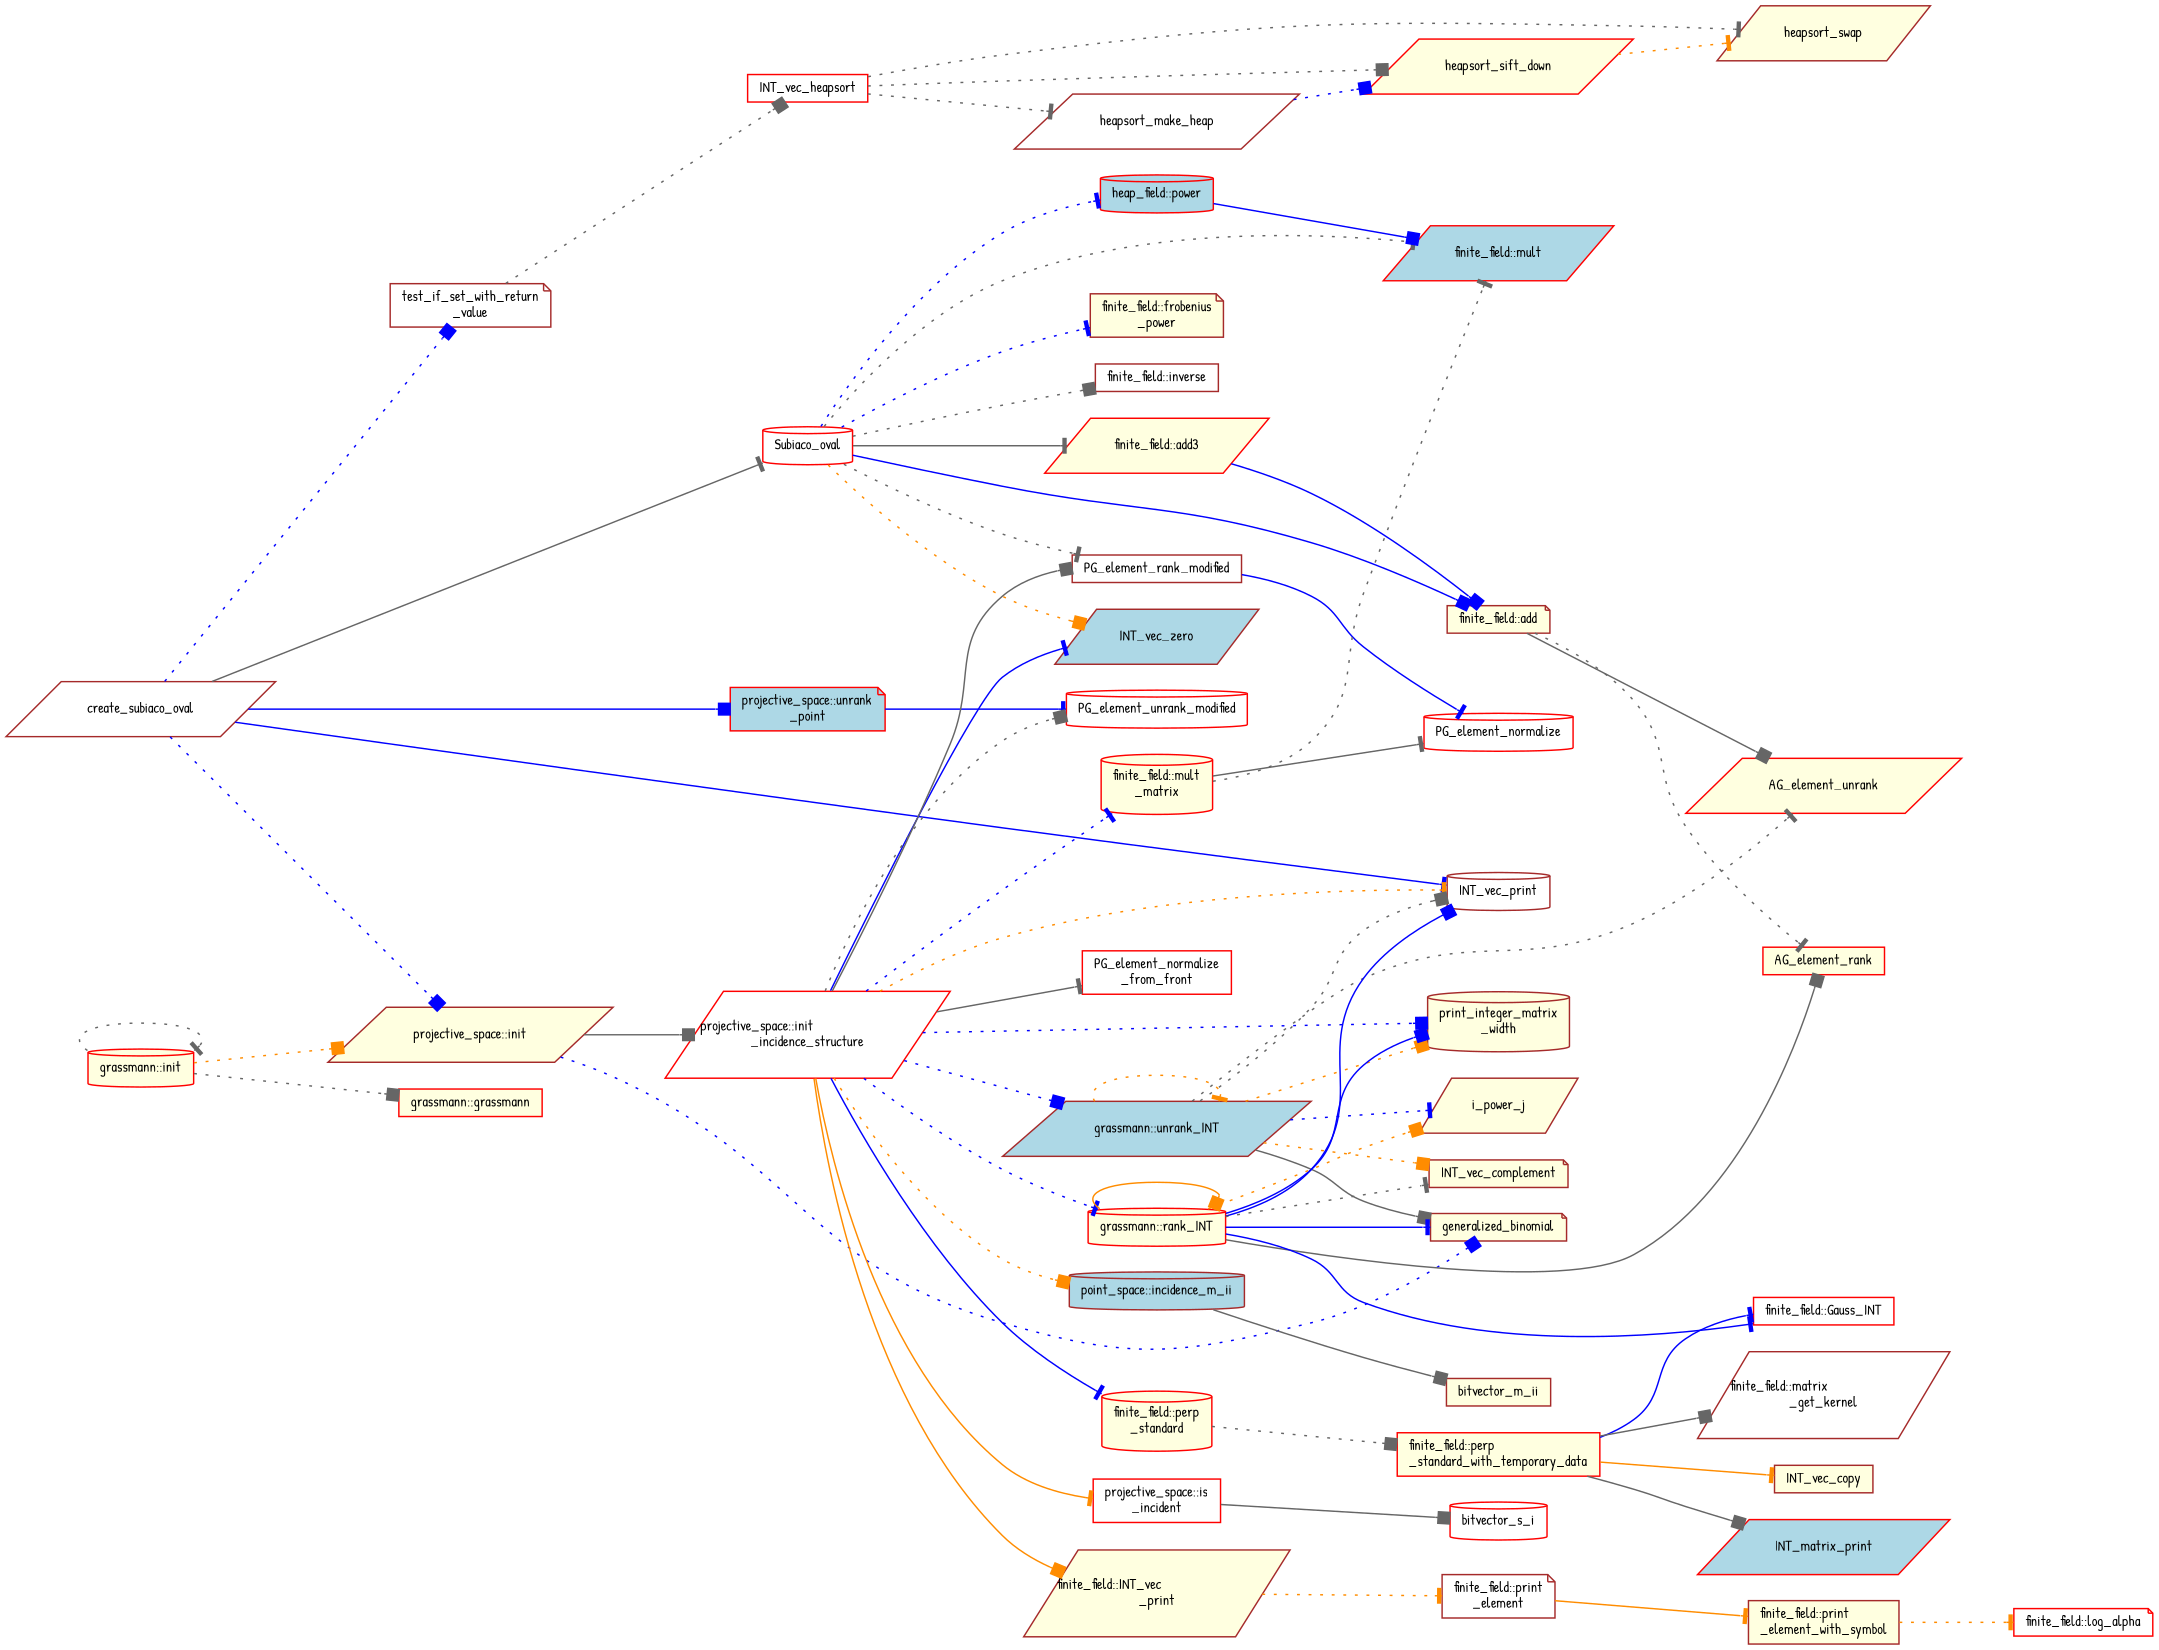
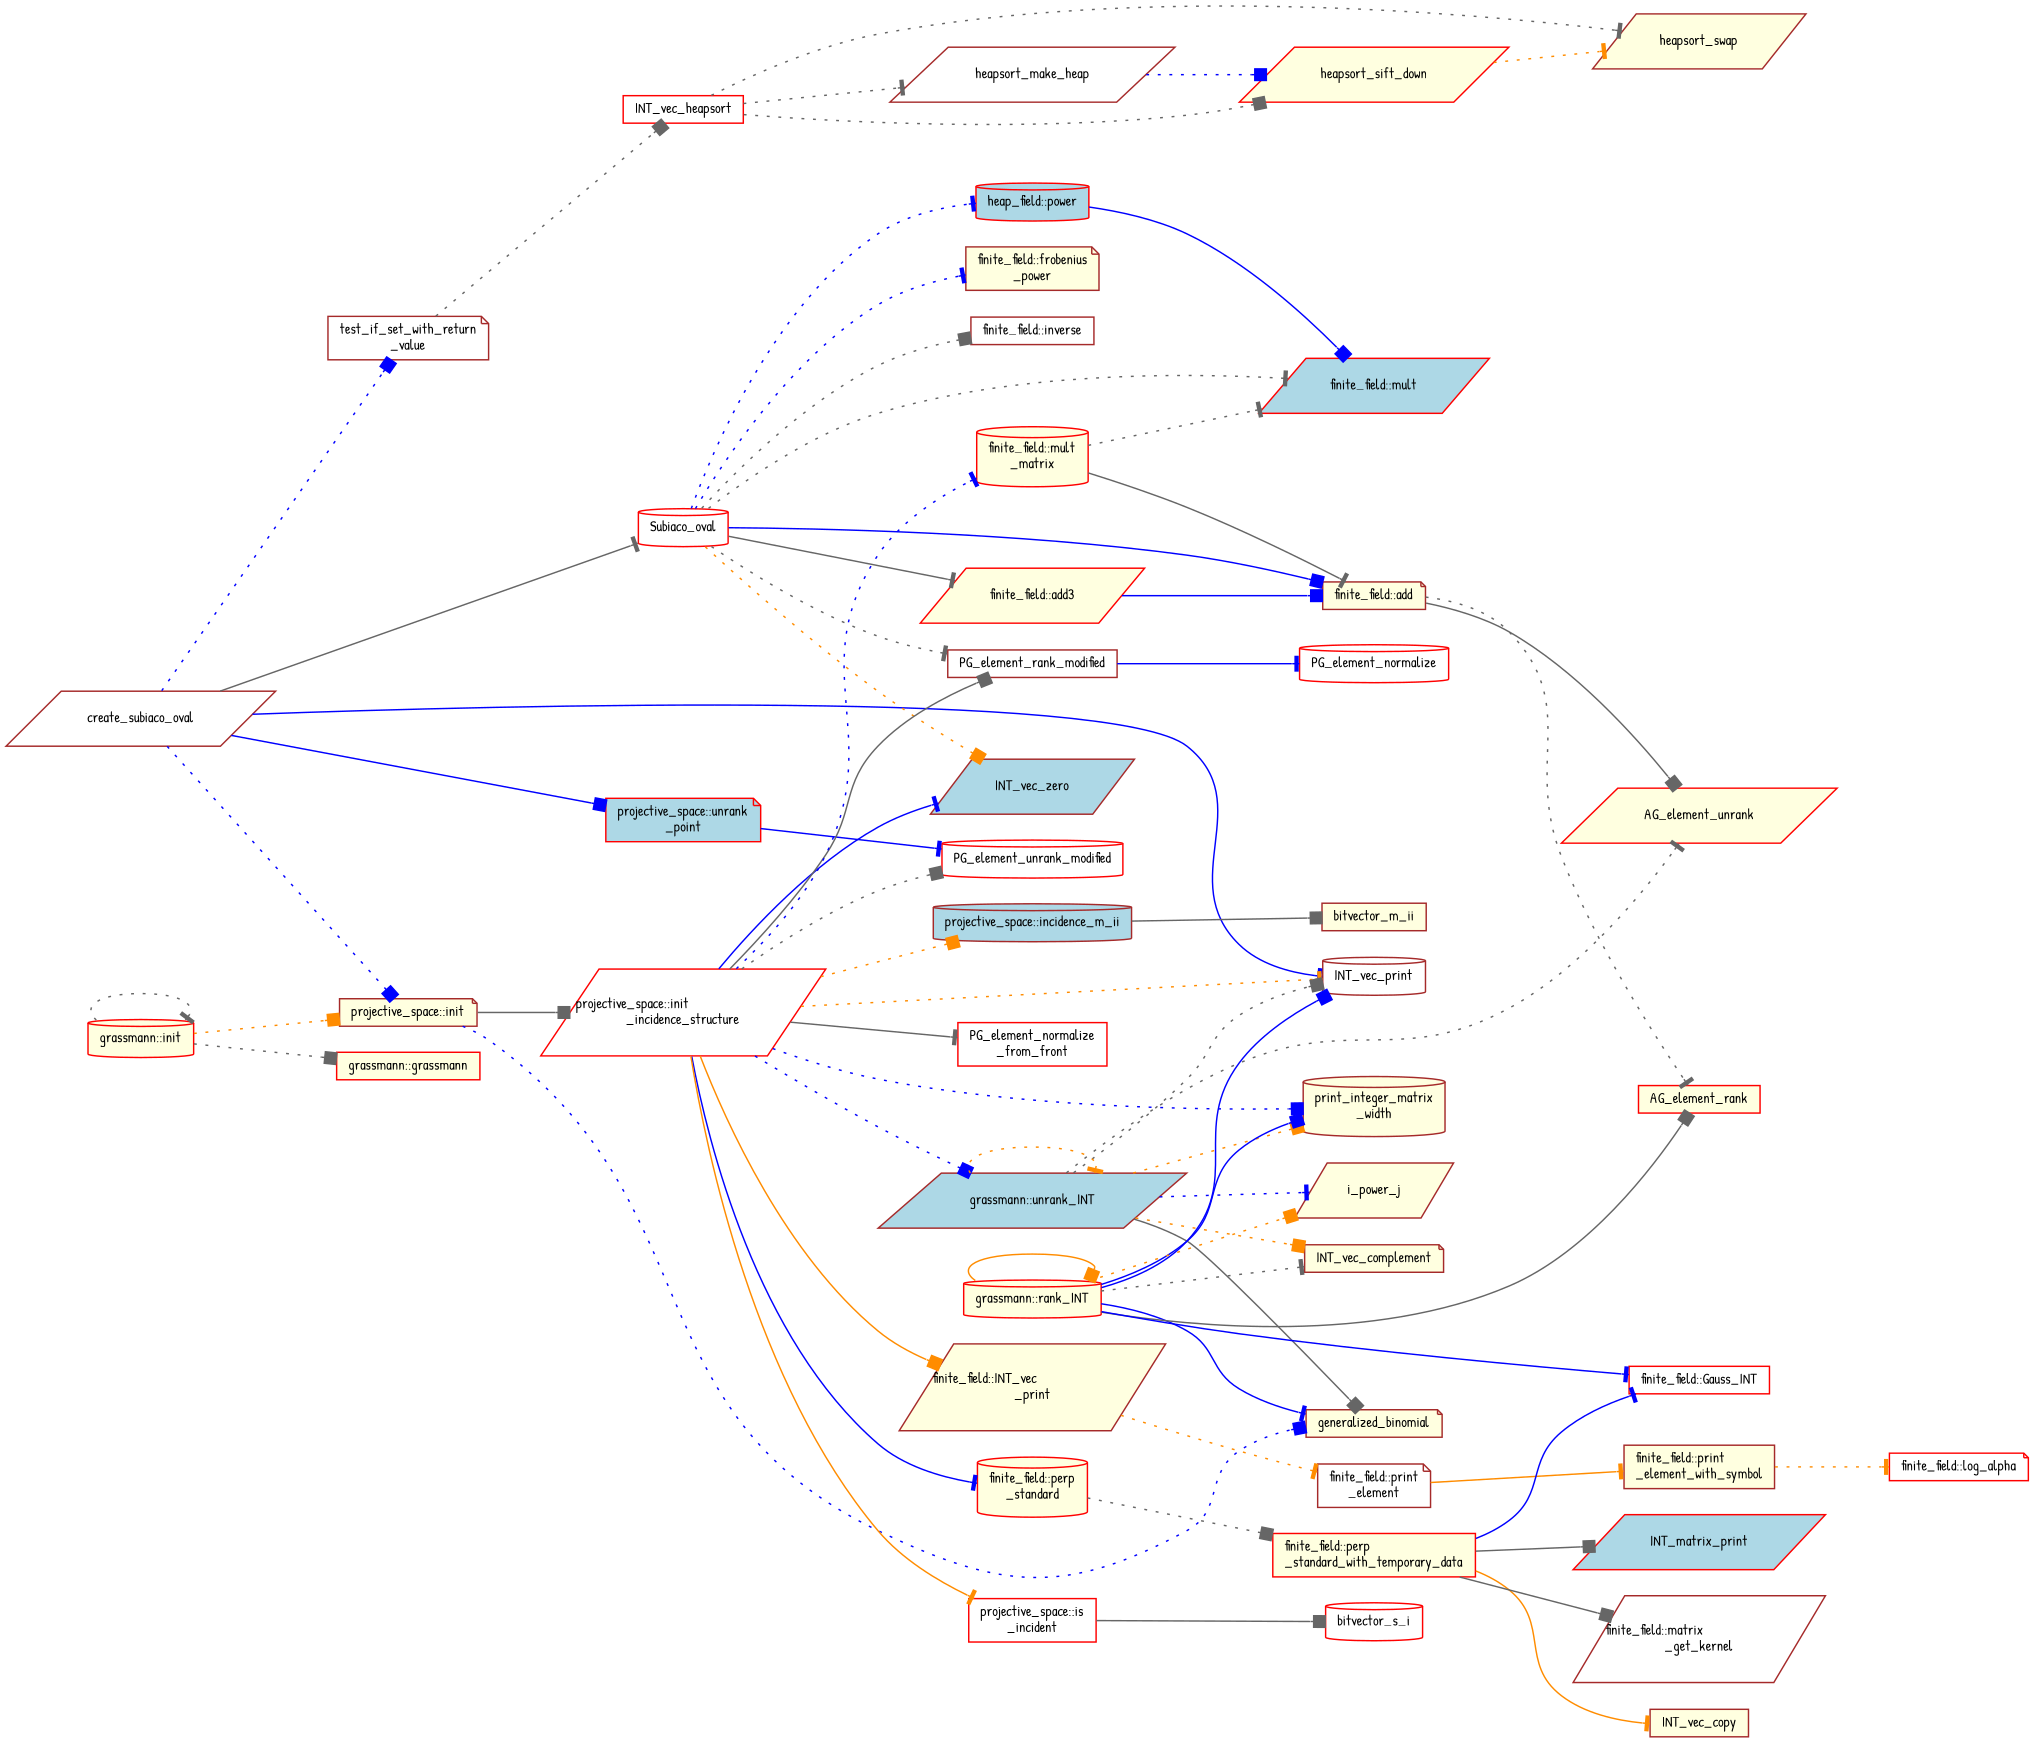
edge "finite_field::mult _matrix" -> "PG_element_normalize": now "finite_field::mult _matrix" -> "finite_field::add"
node "projective_space::init": shape parallelogram -> note
edge "projective_space::init _incidence_structure" -> "grassmann::rank_INT": removed
node "point_space::incidence_m_ii": label "point_space::incidence_m_ii" -> "projective_space::incidence_m_ii"
